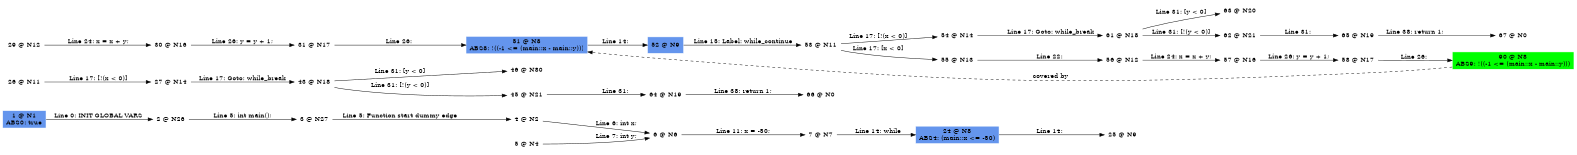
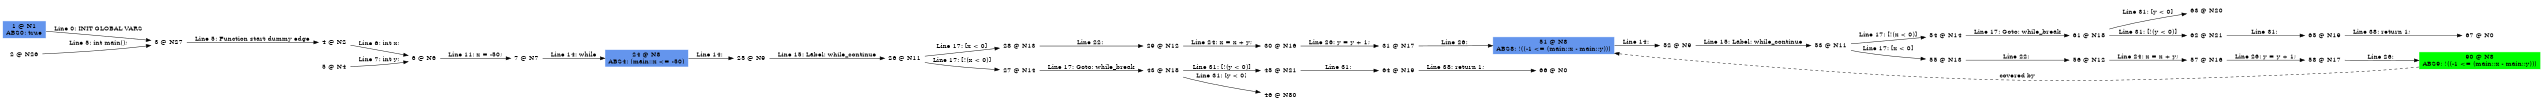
node "52 @ N9": fillcolor cornflowerblue -> white
node "28 @ N13": added
edge "25 @ N9" -> "26 @ N11": added, label "Line 15: Label: while_continue"
edge "1 @ N1 ABS0: true" -> "2 @ N26": now "1 @ N1 ABS0: true" -> "3 @ N27"
